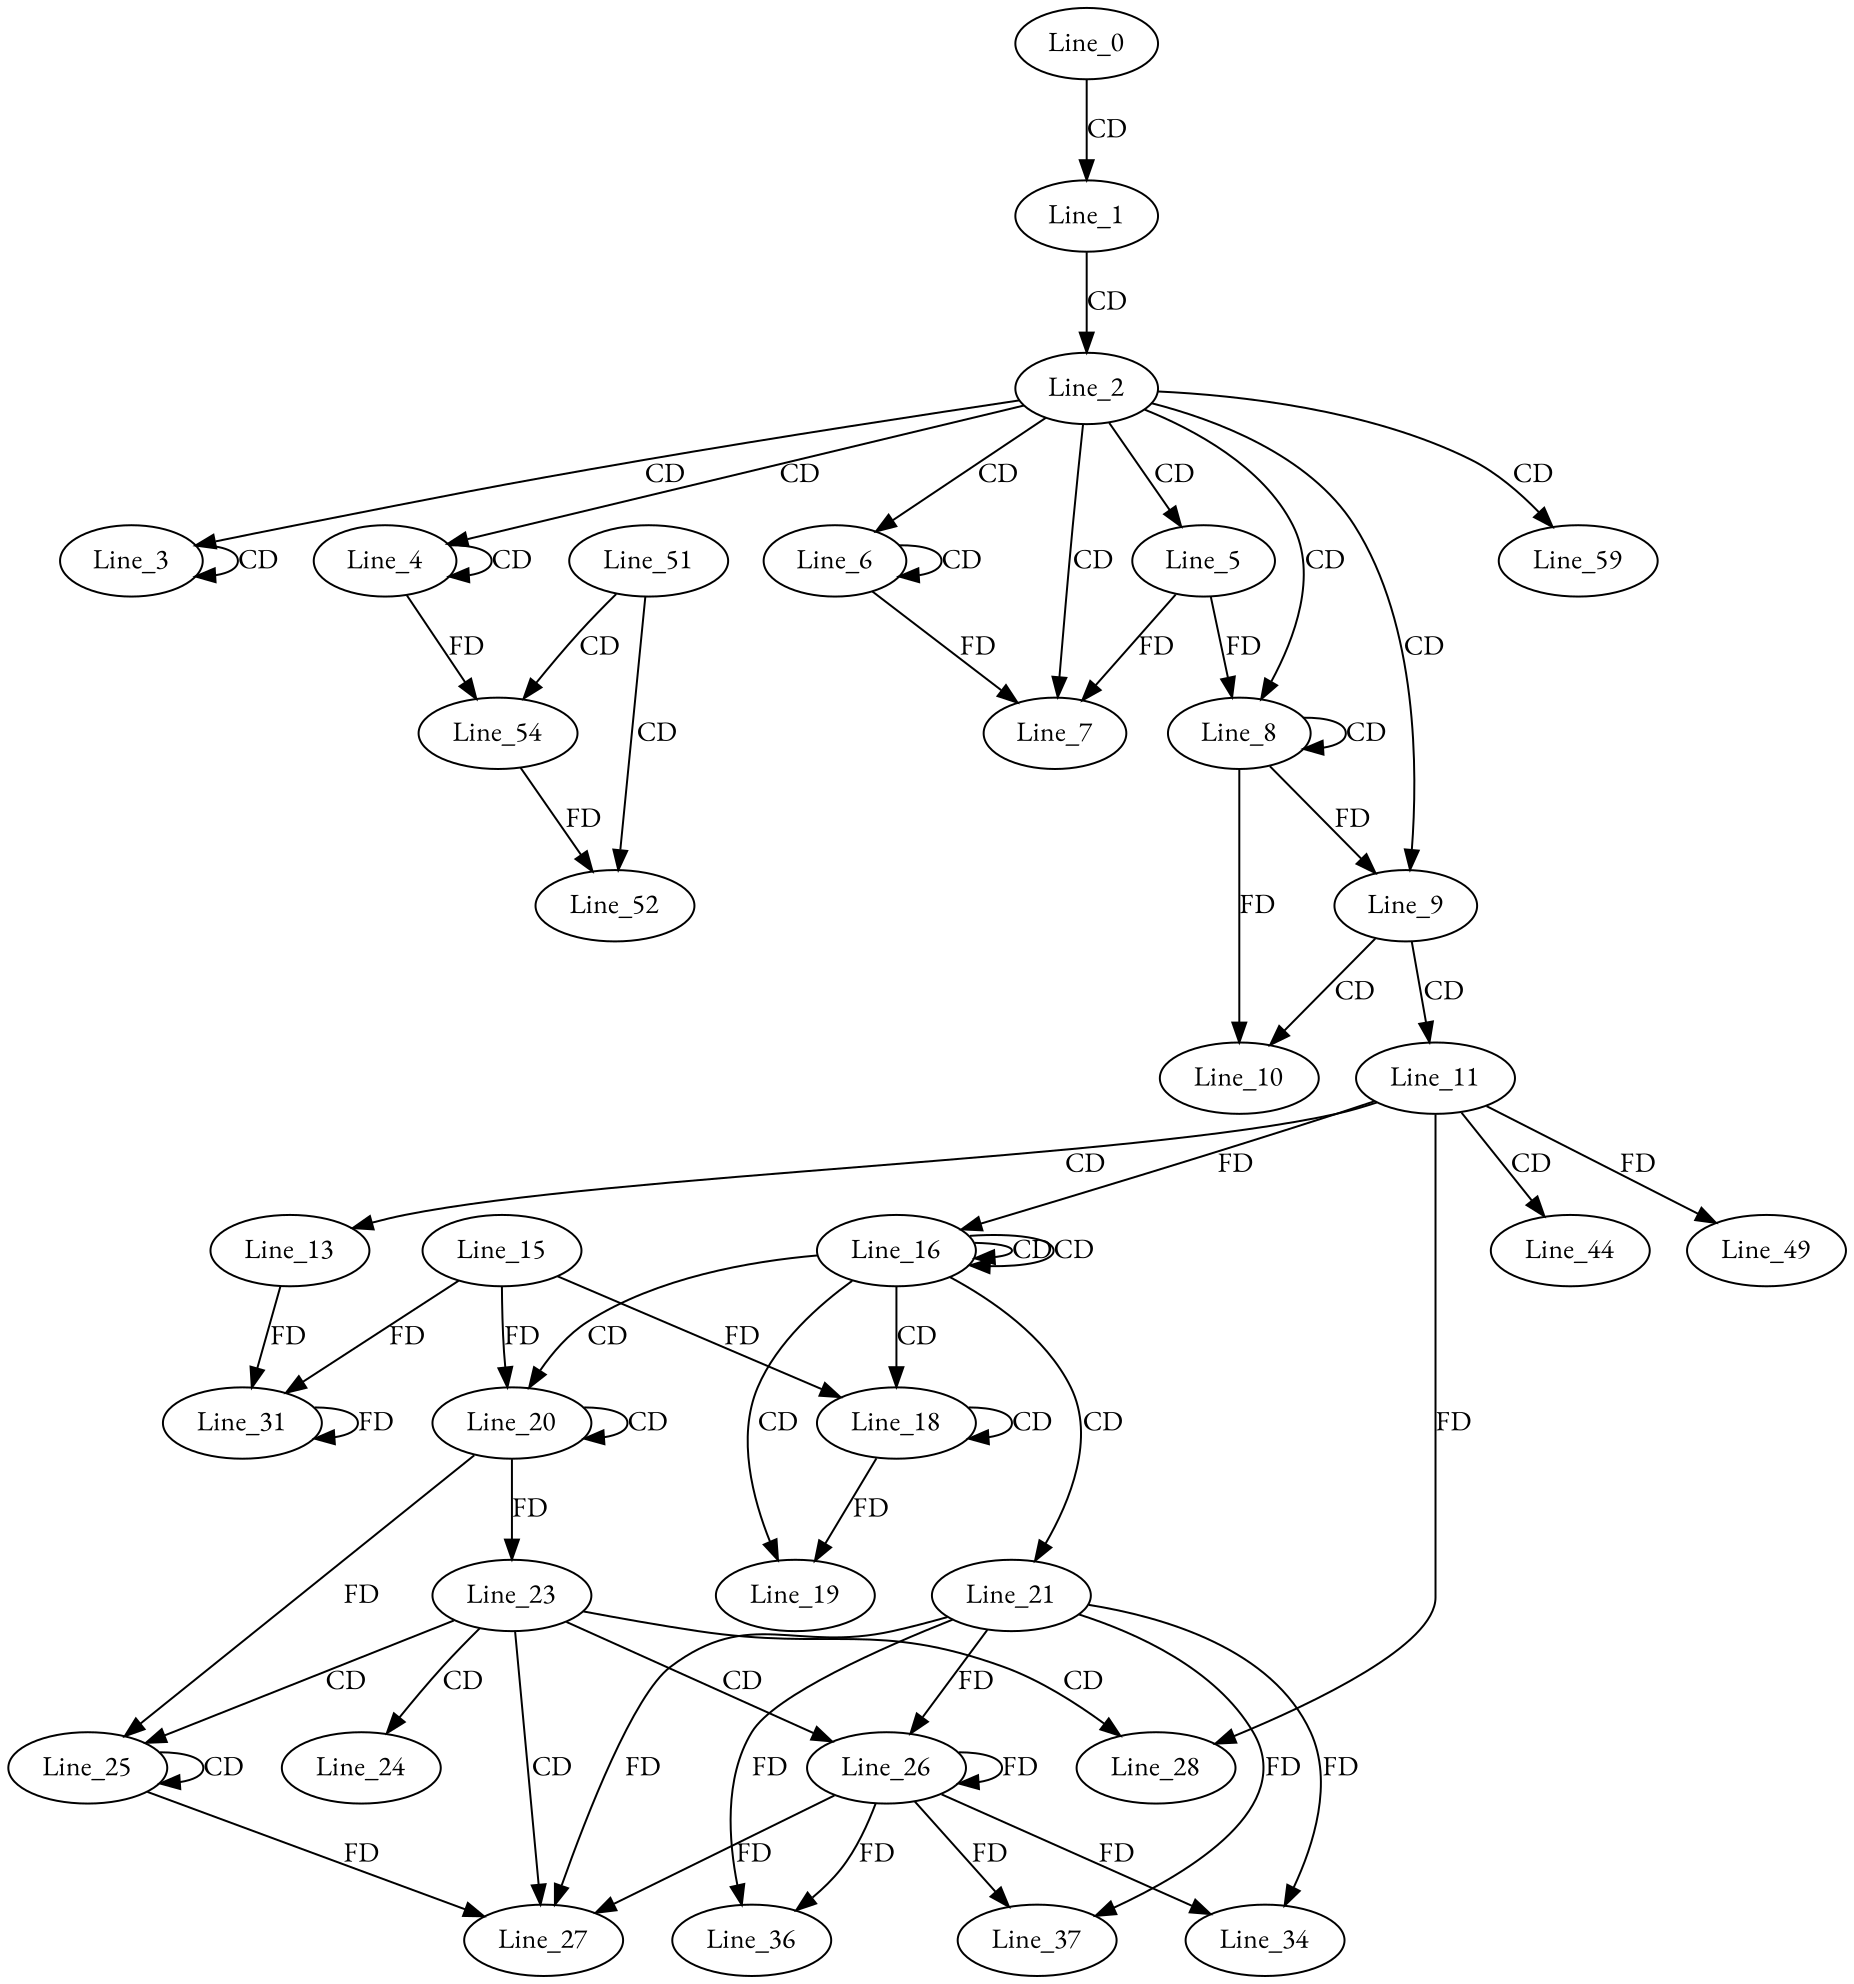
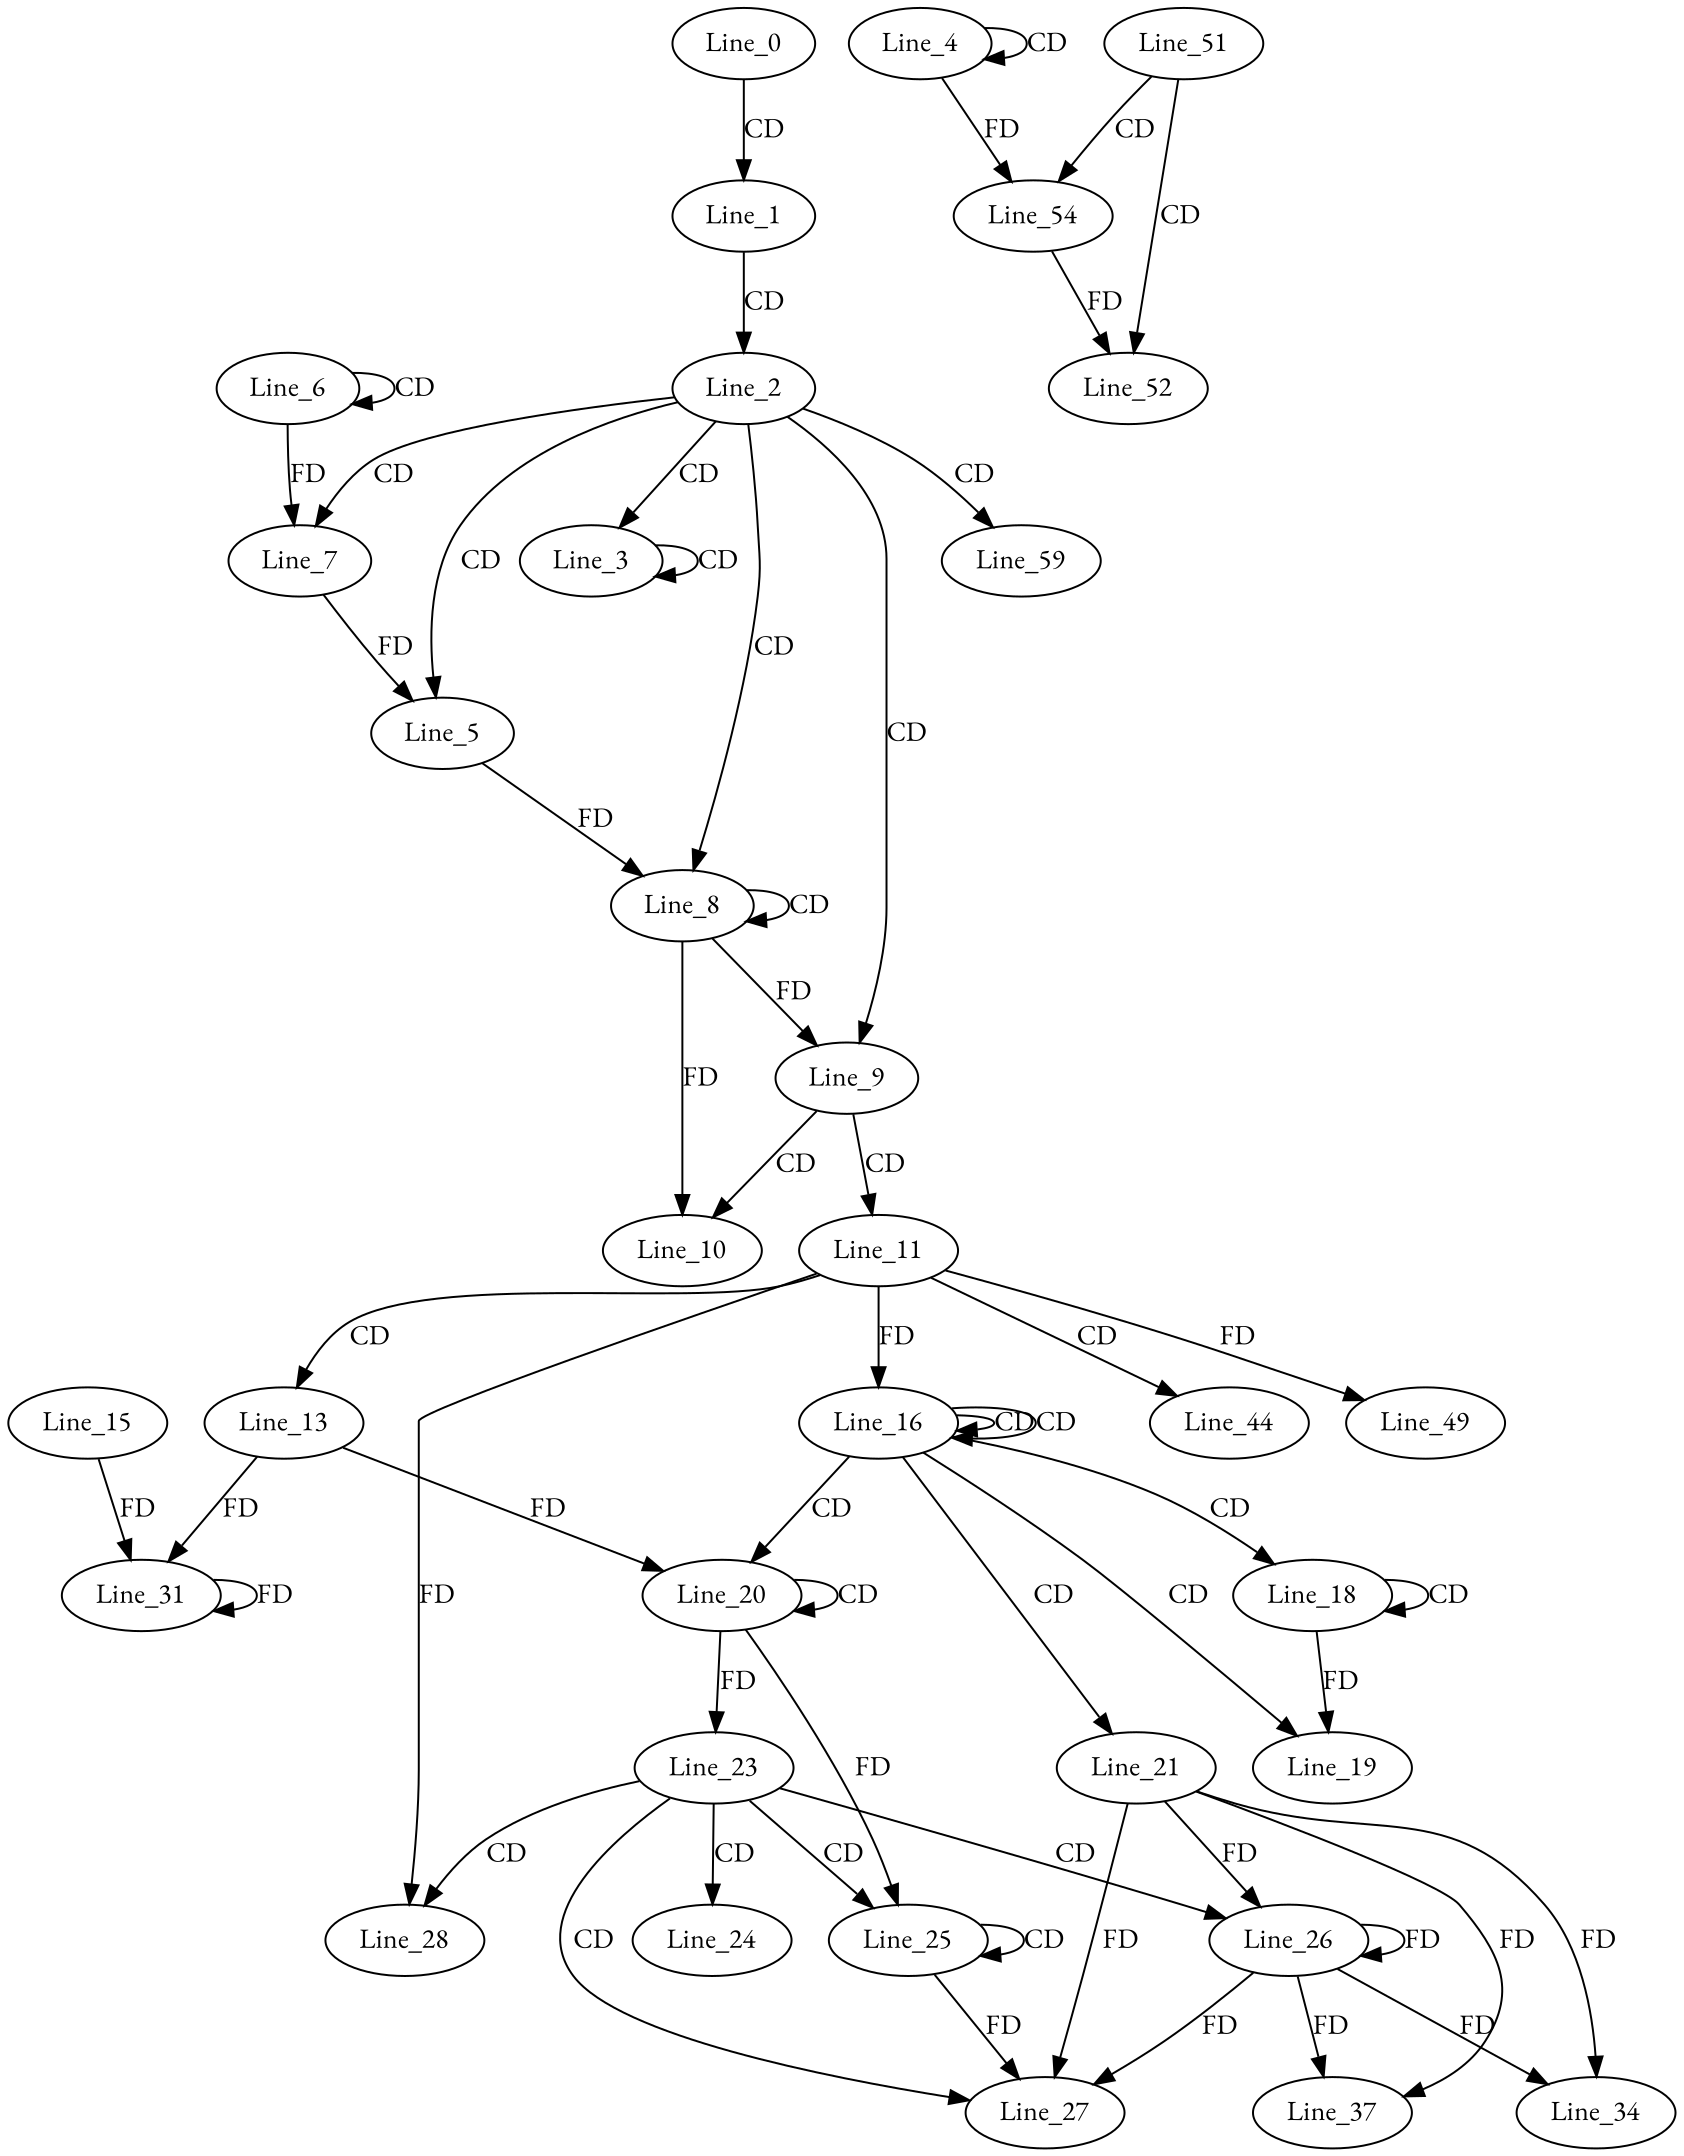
edge "Line_2" -> "Line_6": removed, label "CD"
edge "Line_2" -> "Line_4": removed, label "CD"
edge "Line_5" -> "Line_7": reversed
edge "Line_15" -> "Line_20": now "Line_13" -> "Line_20"
edge "Line_15" -> "Line_18": removed, label "FD"
node "Line_36": removed
